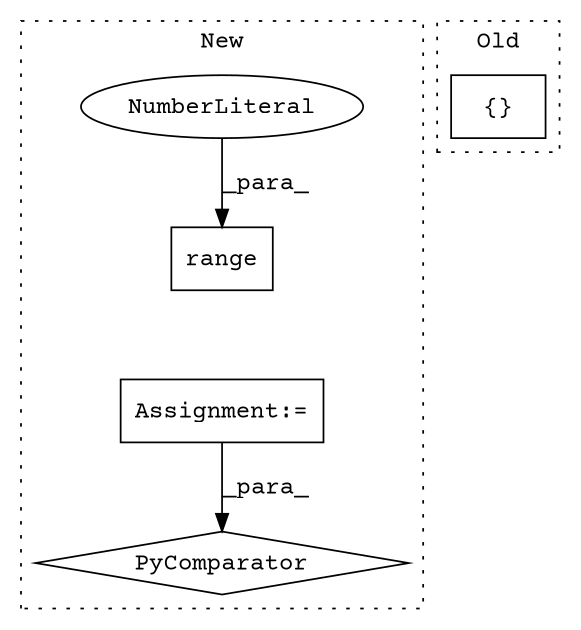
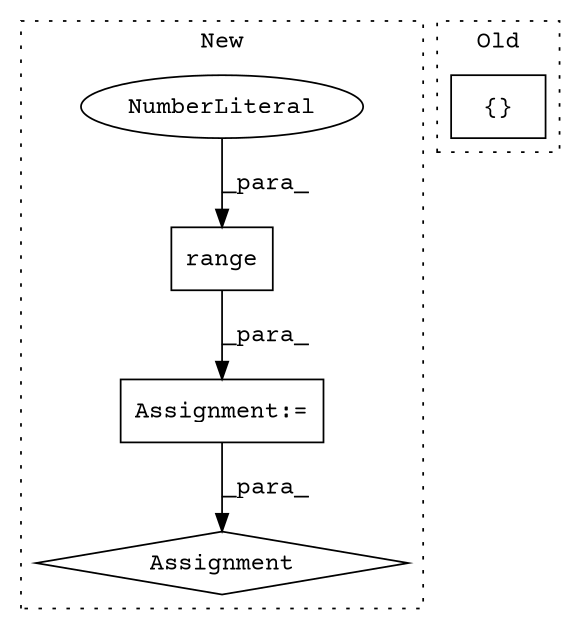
edge "range" -> "Assignment:=": added, label "_para_"
node "PyComparator": label "PyComparator" -> "Assignment"
